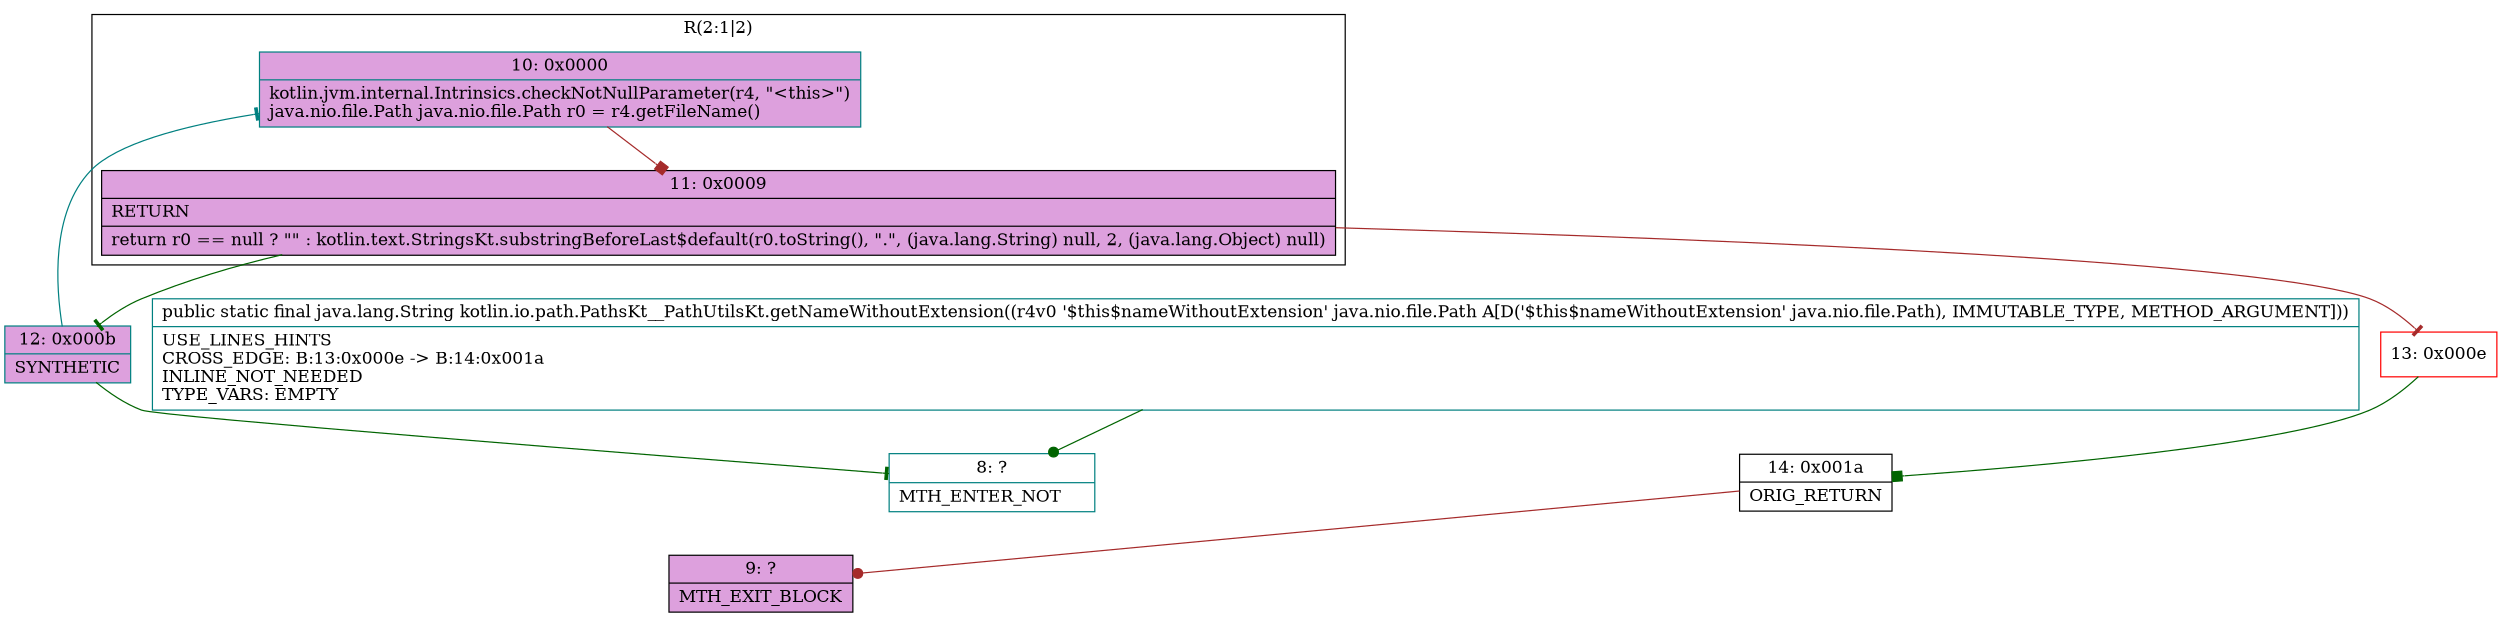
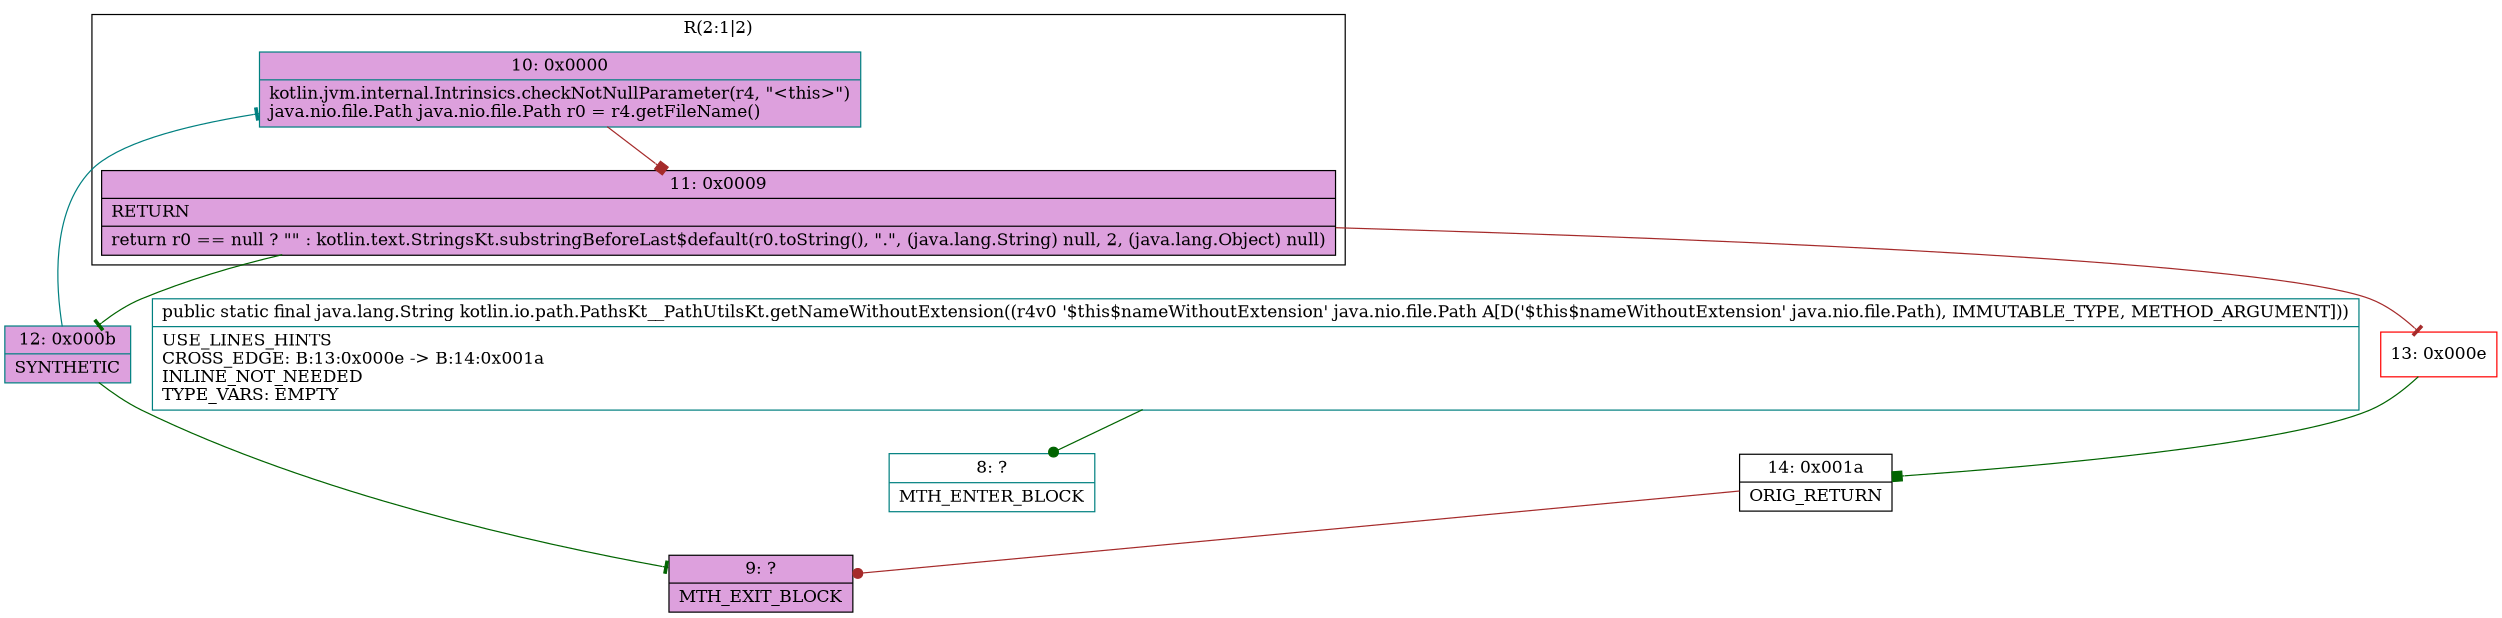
edge "12: 0x000b" -> "8: ?": now "12: 0x000b" -> "9: ?"
node "8: ?": text "MTH_ENTER_NOT" -> "MTH_ENTER_BLOCK"
